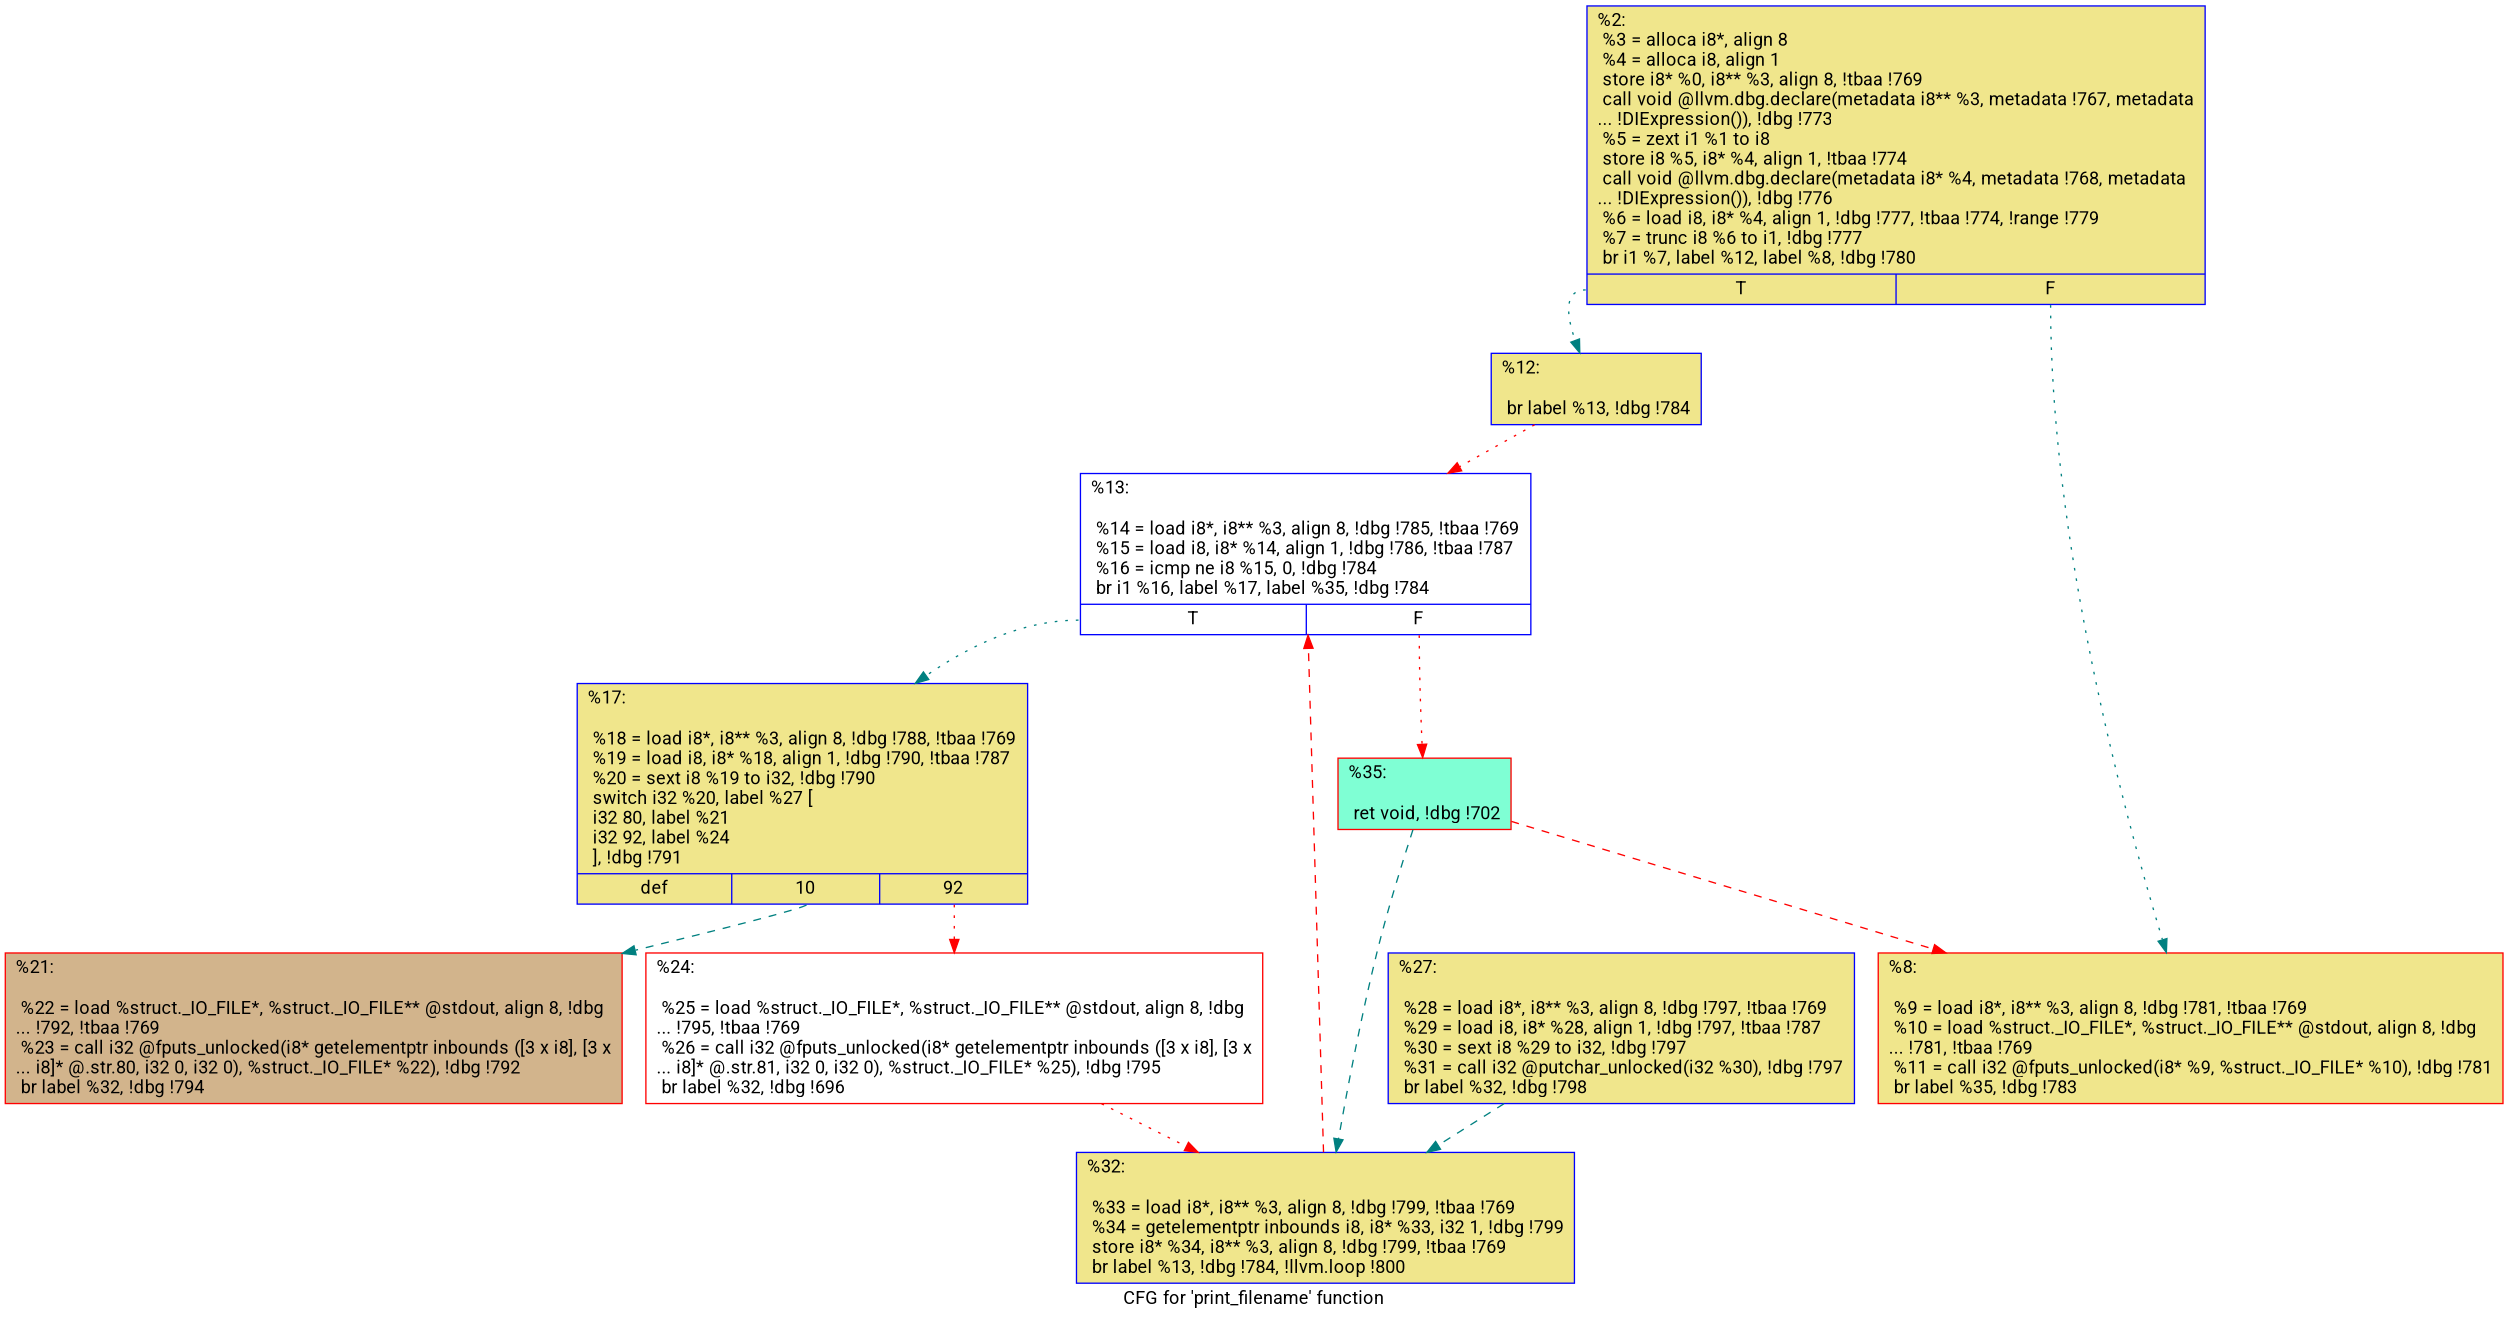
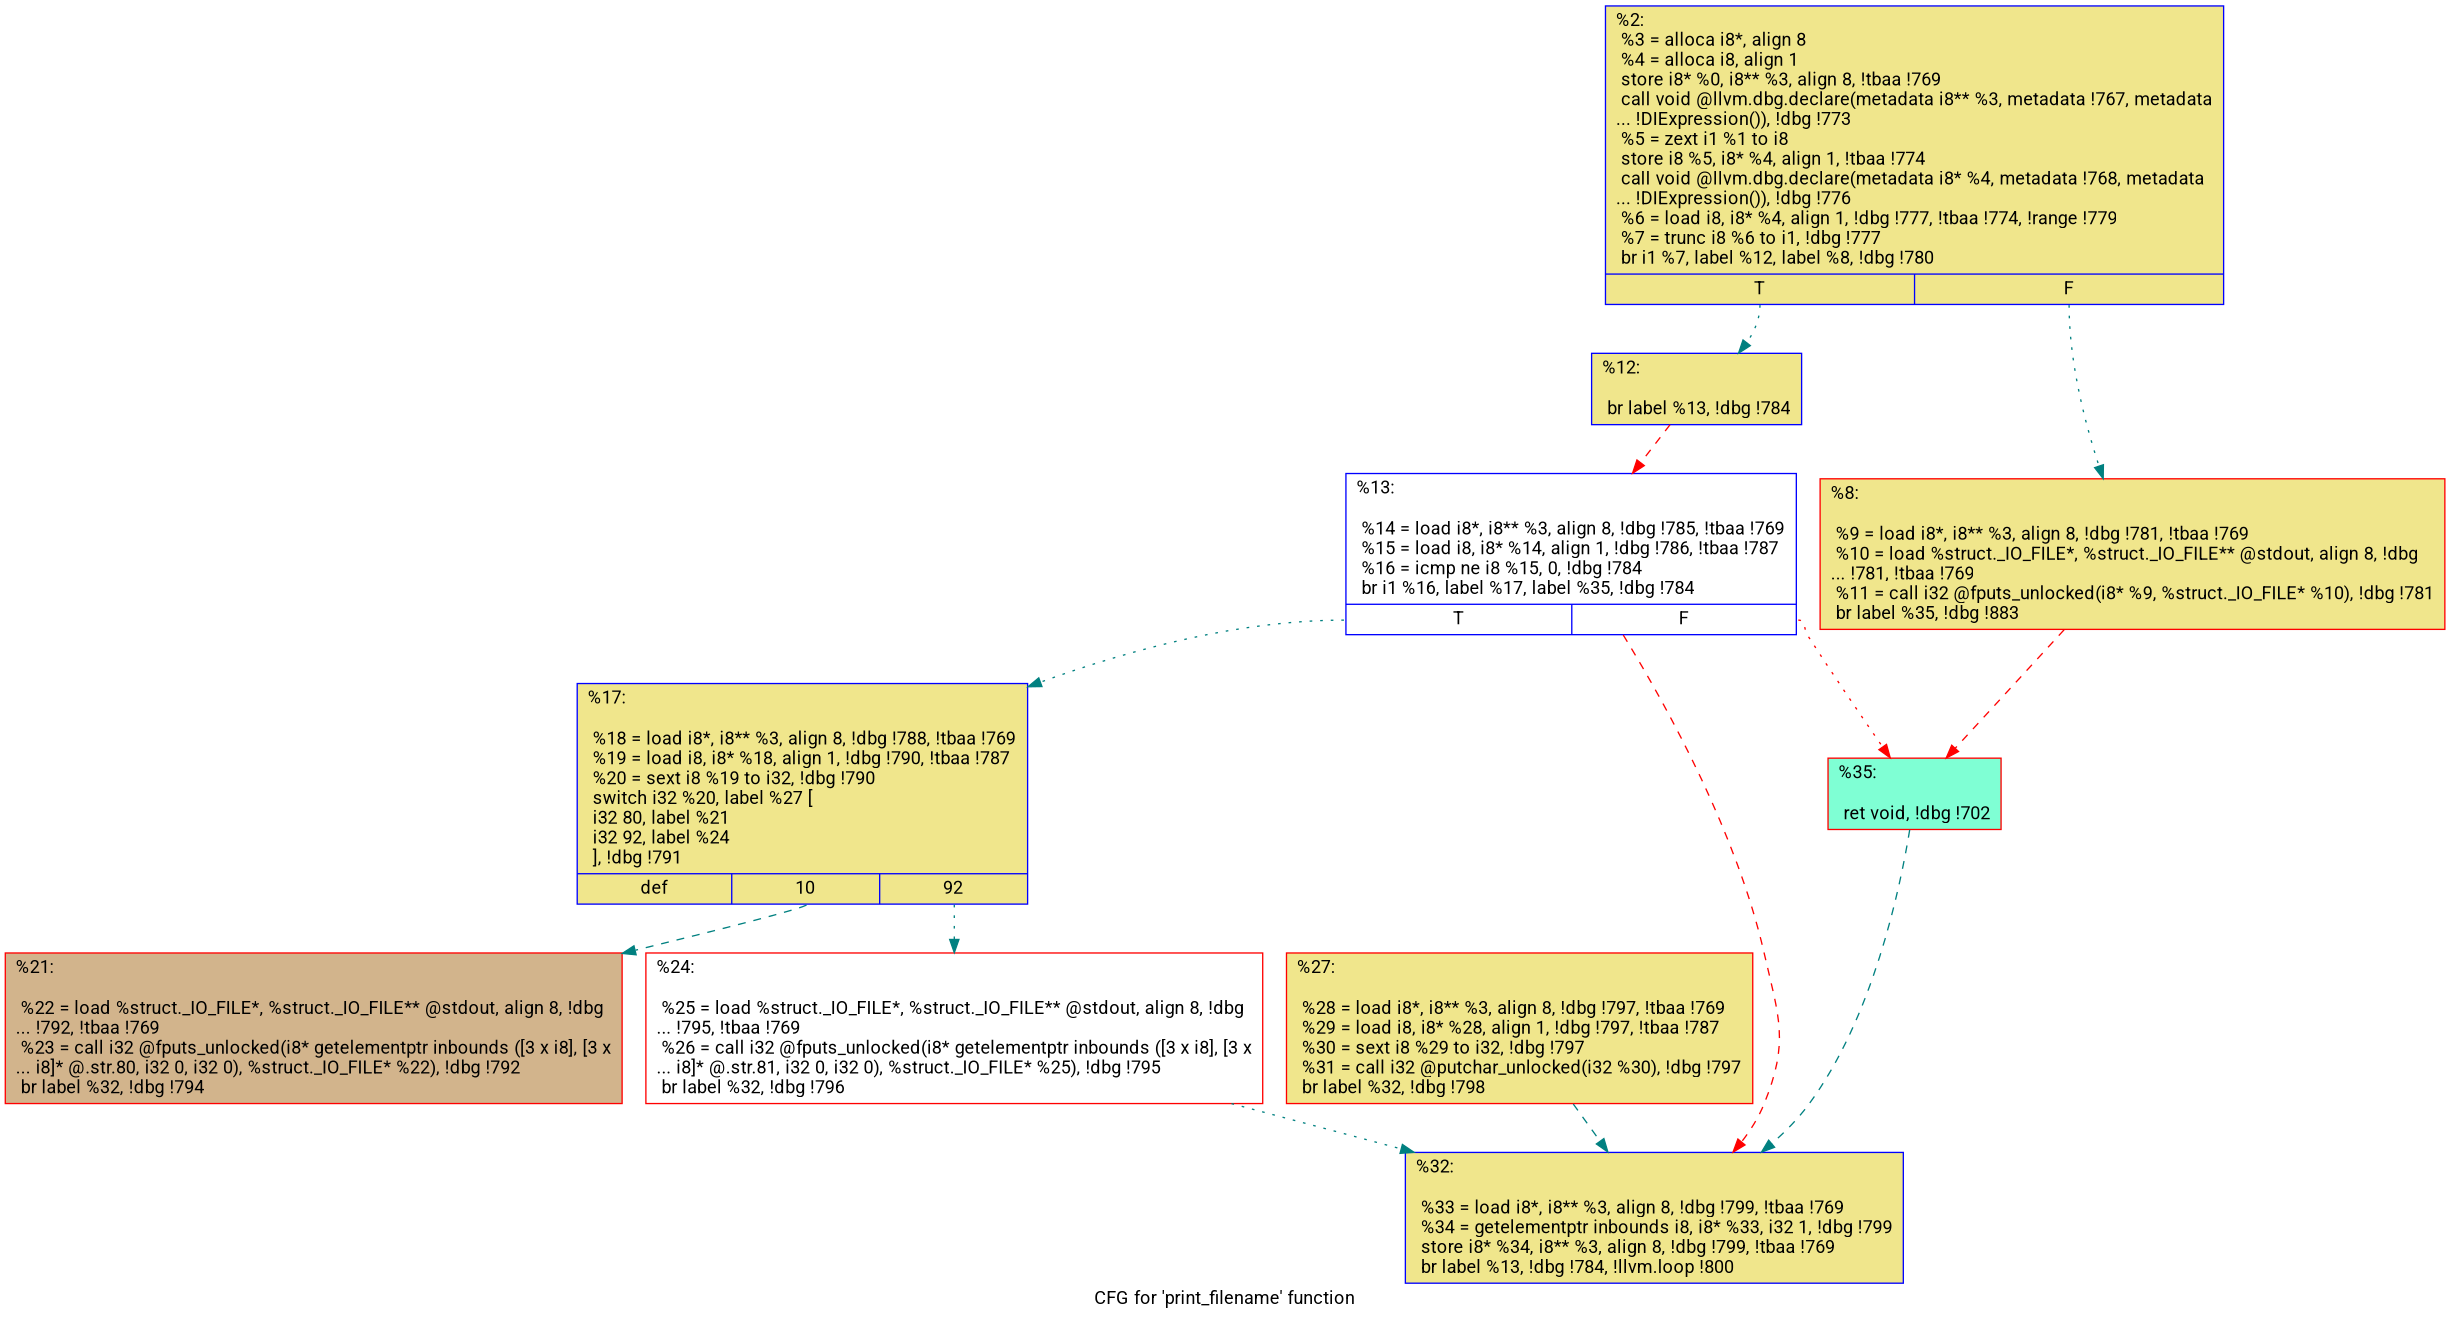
edge "%12:" -> "%13:": style dotted -> dashed
edge "%35:" -> "%8:": reversed
edge "%32:" -> "%13:": reversed
edge "%17:" -> "%24:": color red -> teal
node "%27:": color blue -> red
node "%24:": text "br label %32, !dbg !696" -> "br label %32, !dbg !796"
node "%8:": text "br label %35, !dbg !783" -> "br label %35, !dbg !883"
edge "%24:" -> "%32:": color red -> teal
